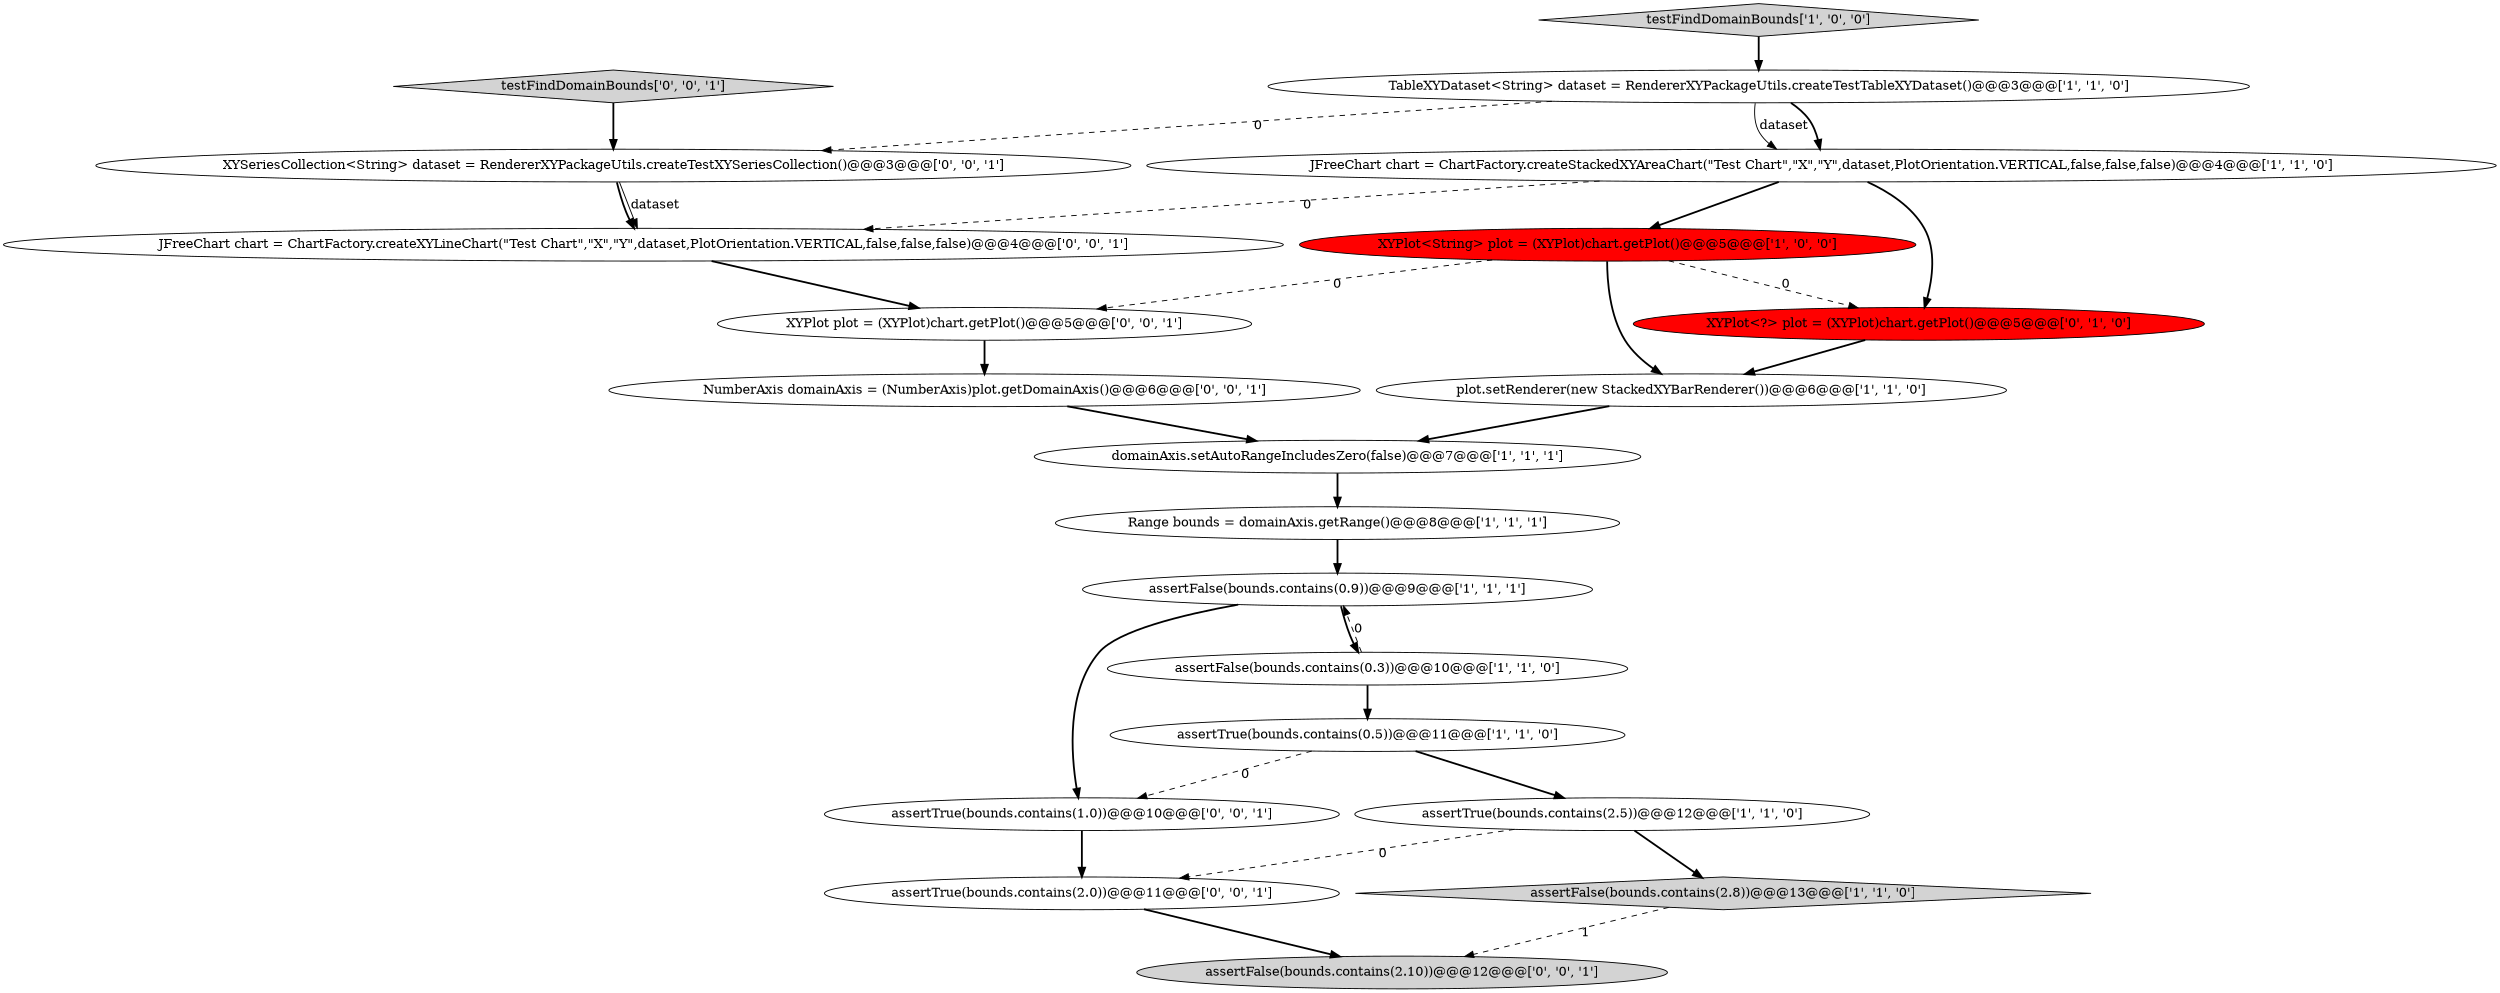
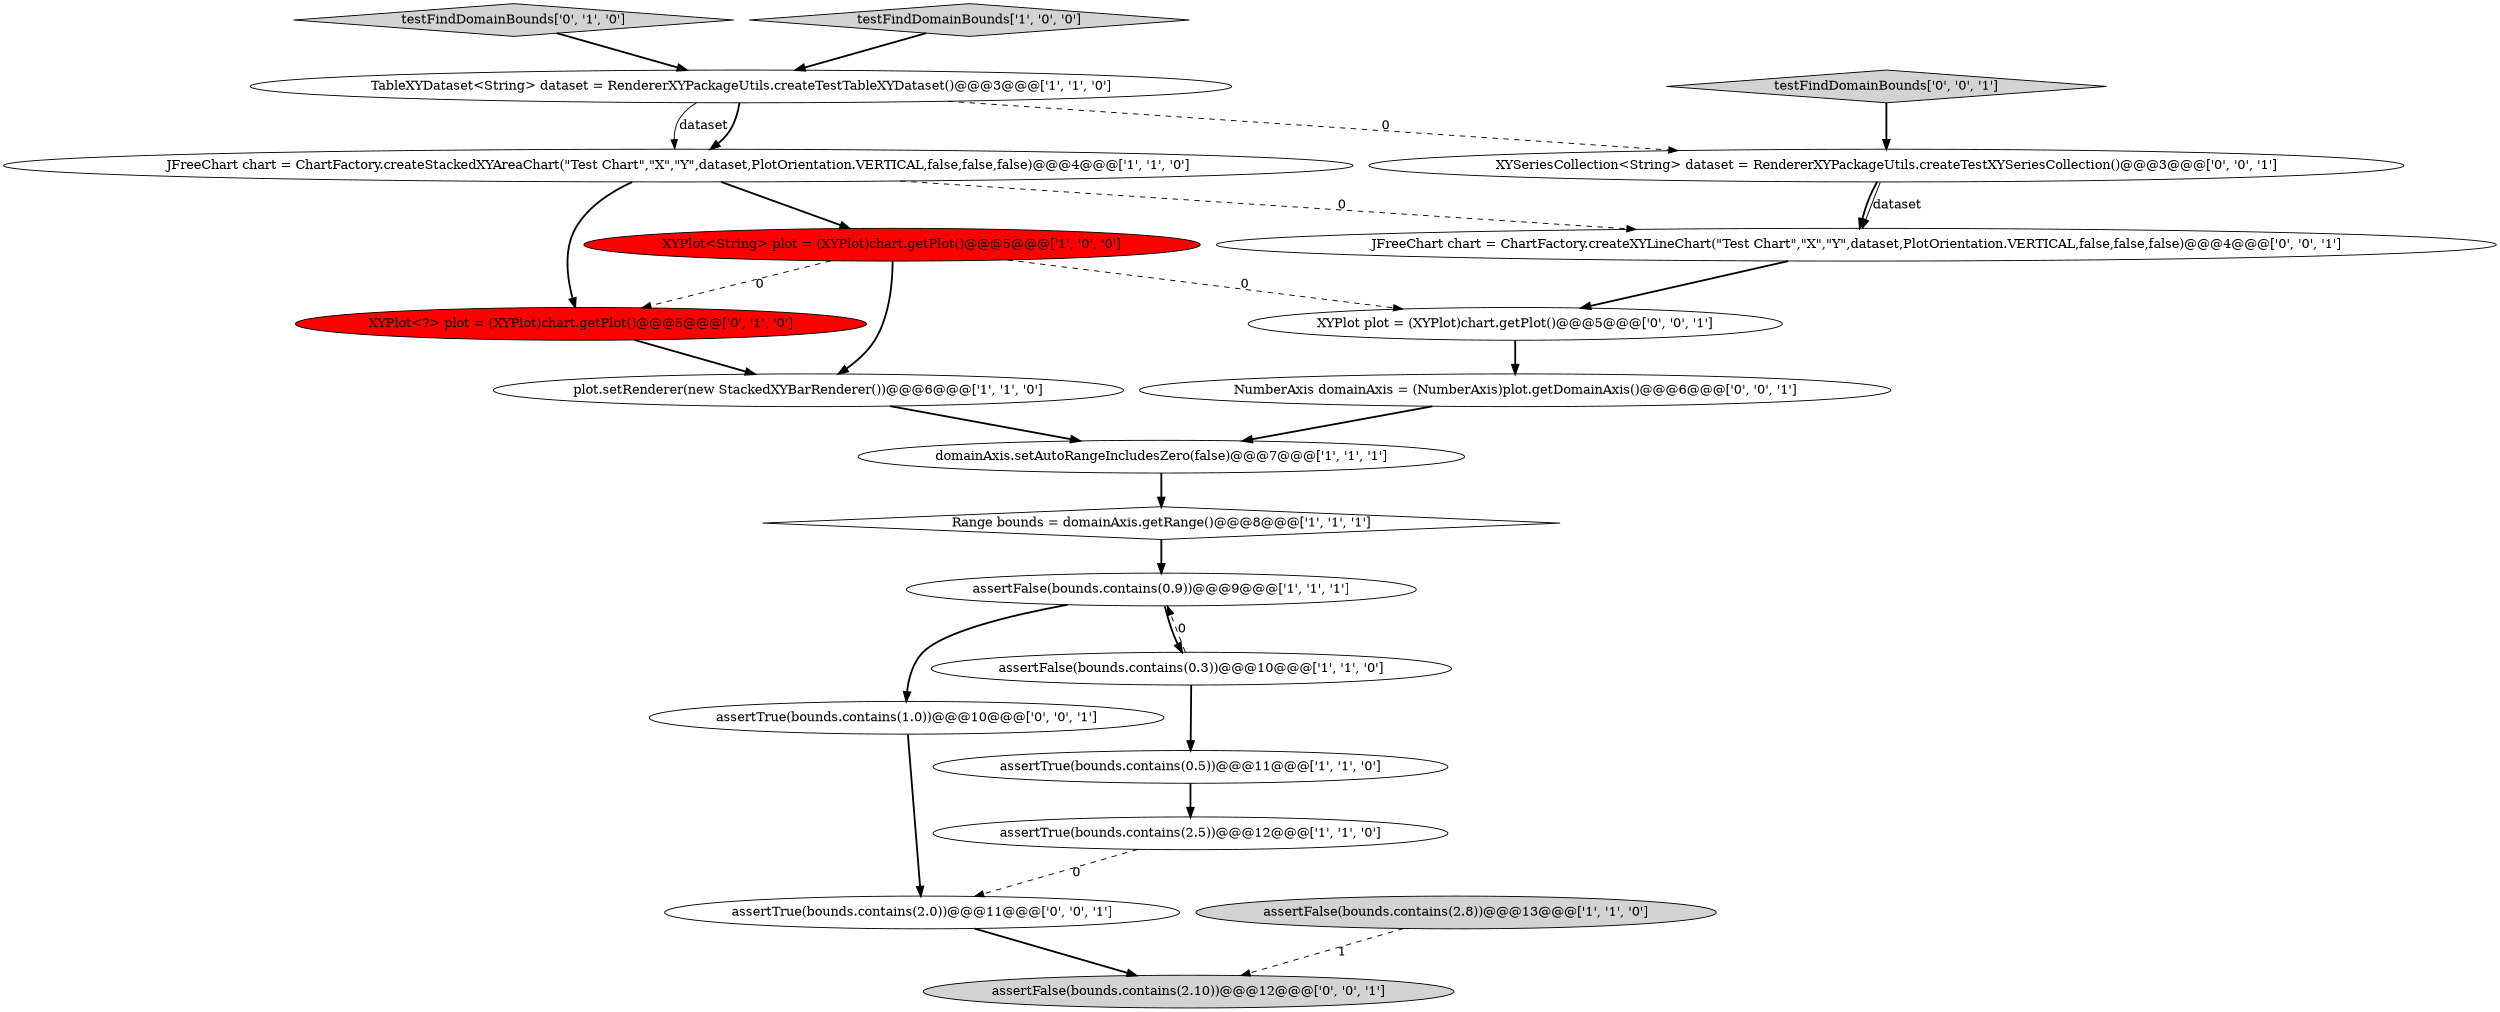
node "testFindDomainBounds['0', '1', '0']": added
node "Range bounds = domainAxis.getRange()@@@8@@@['1', '1', '1']": shape ellipse -> diamond
edge "assertTrue(bounds.contains(0.5))@@@11@@@['1', '1', '0']" -> "assertTrue(bounds.contains(1.0))@@@10@@@['0', '0', '1']": removed, label "0"
edge "assertTrue(bounds.contains(2.5))@@@12@@@['1', '1', '0']" -> "assertFalse(bounds.contains(2.8))@@@13@@@['1', '1', '0']": removed
node "assertFalse(bounds.contains(2.8))@@@13@@@['1', '1', '0']": shape diamond -> ellipse
